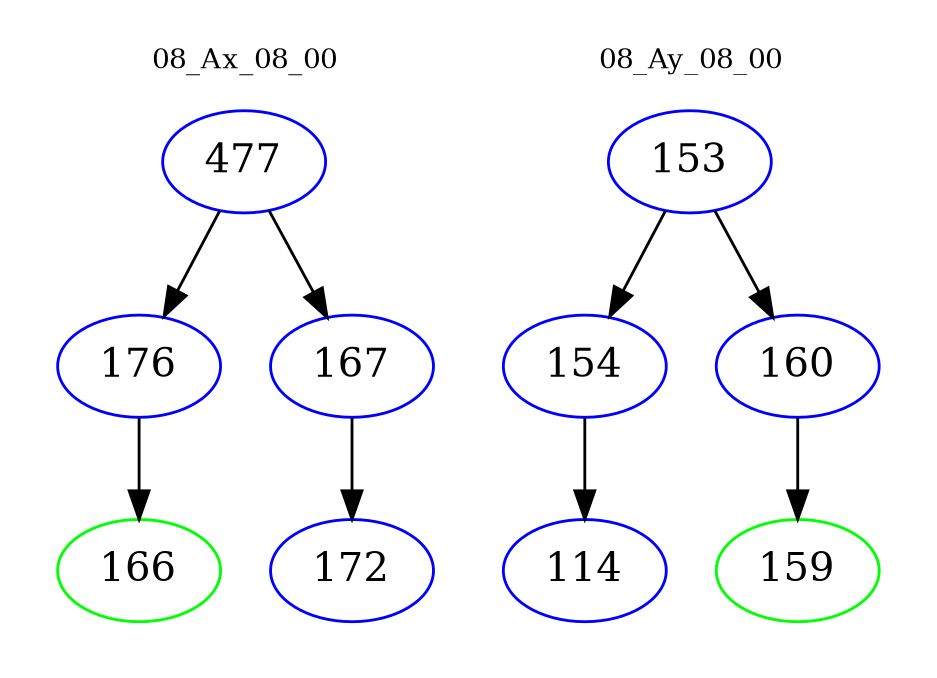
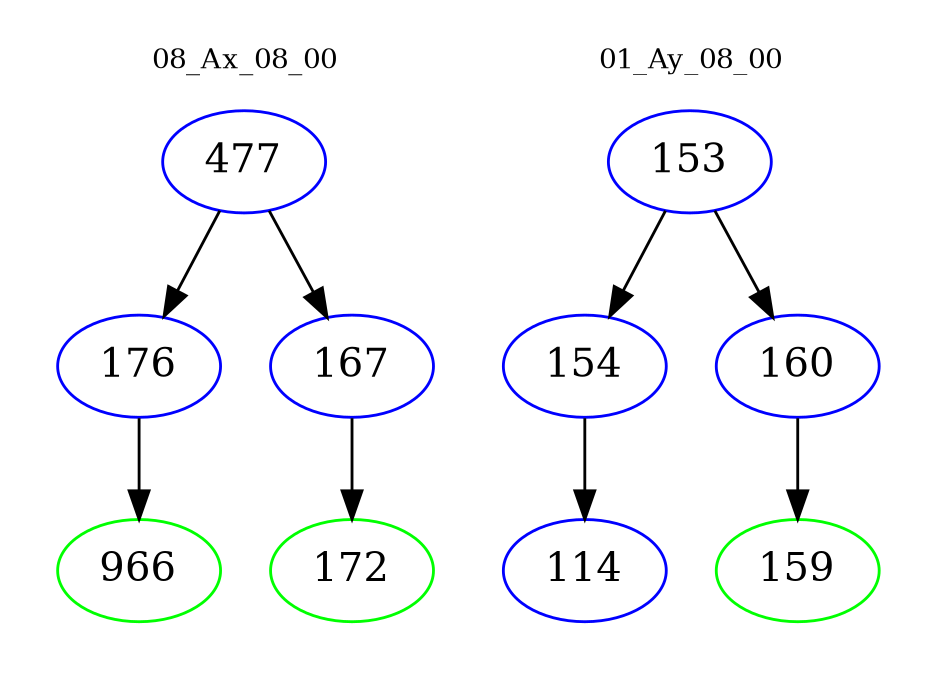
cluster "08_Ay_08_00": label "08_Ay_08_00" -> "01_Ay_08_00"
node "166": label "166" -> "966"
node "172": color blue -> green
